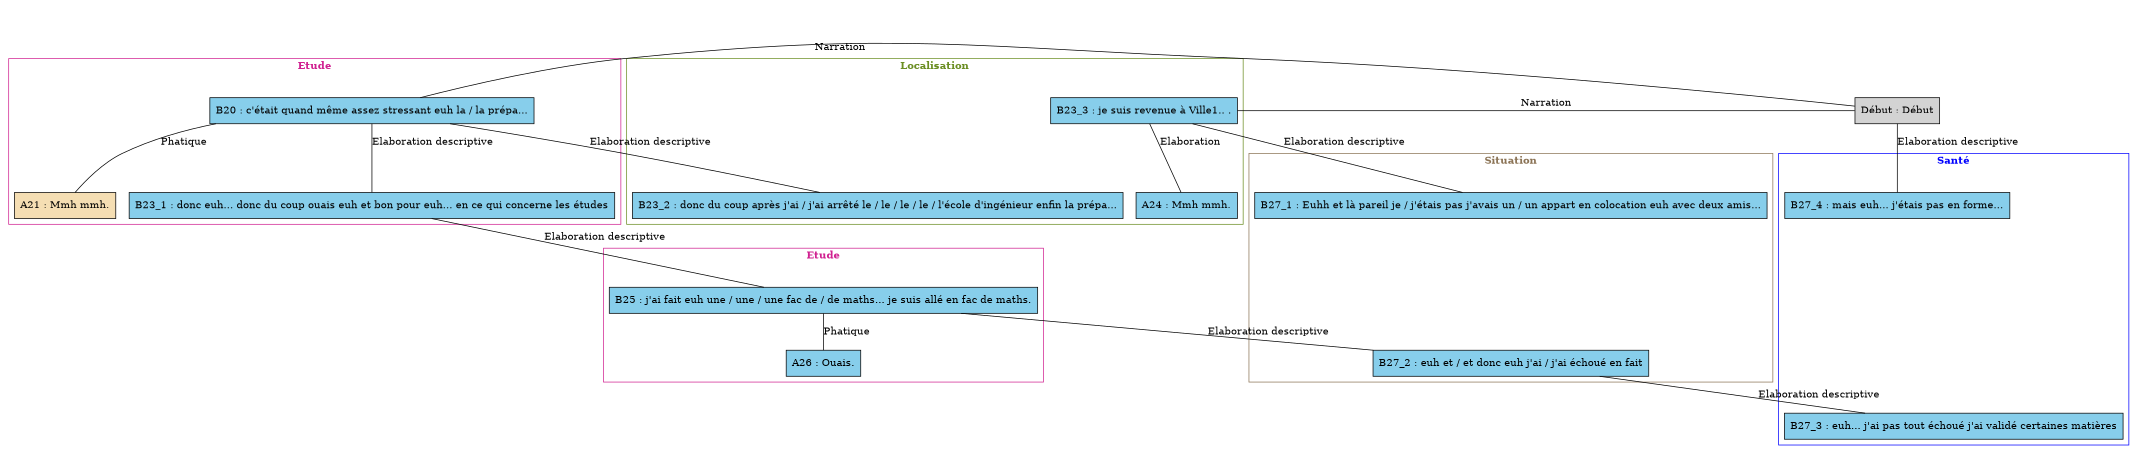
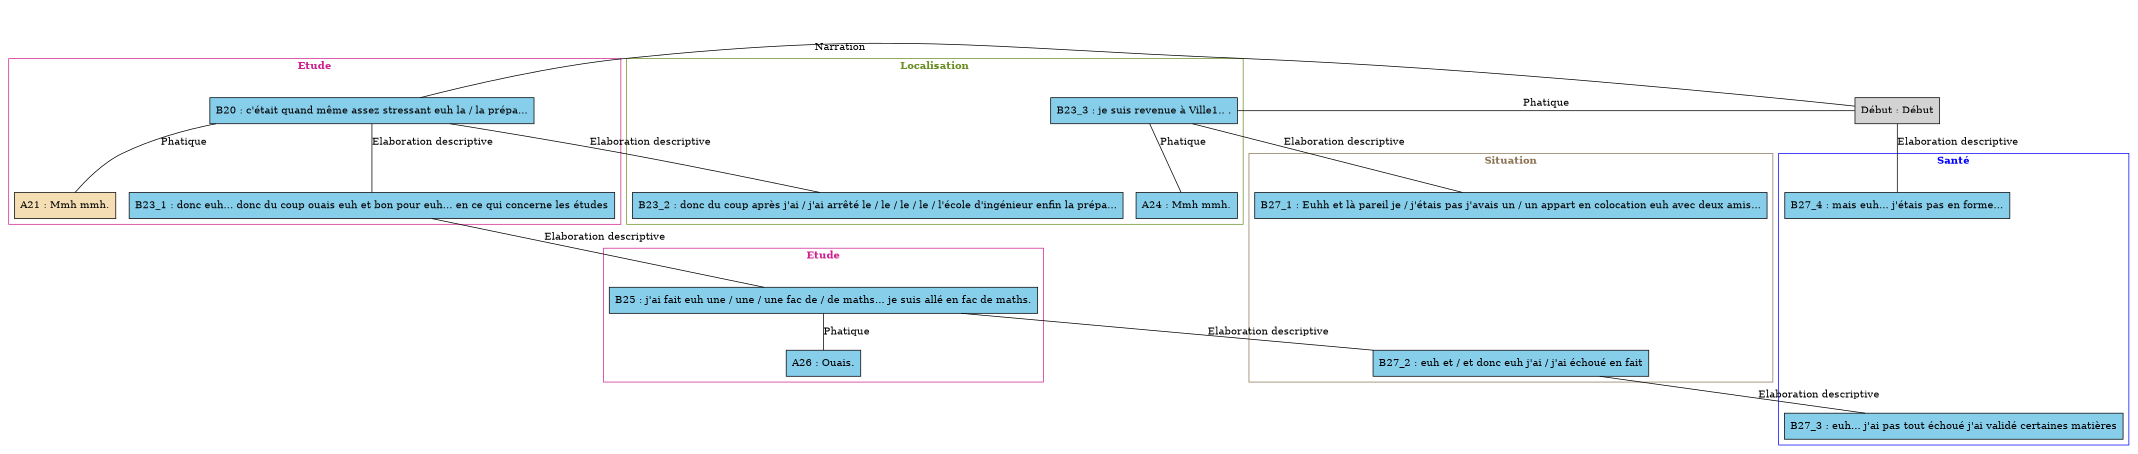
edge "B23_3 : je suis revenue à Ville1.. ." -- "Début : Début": label "Narration" -> "Phatique"
edge "B23_3 : je suis revenue à Ville1.. ." -- "A24 : Mmh mmh.": label "Elaboration" -> "Phatique"
